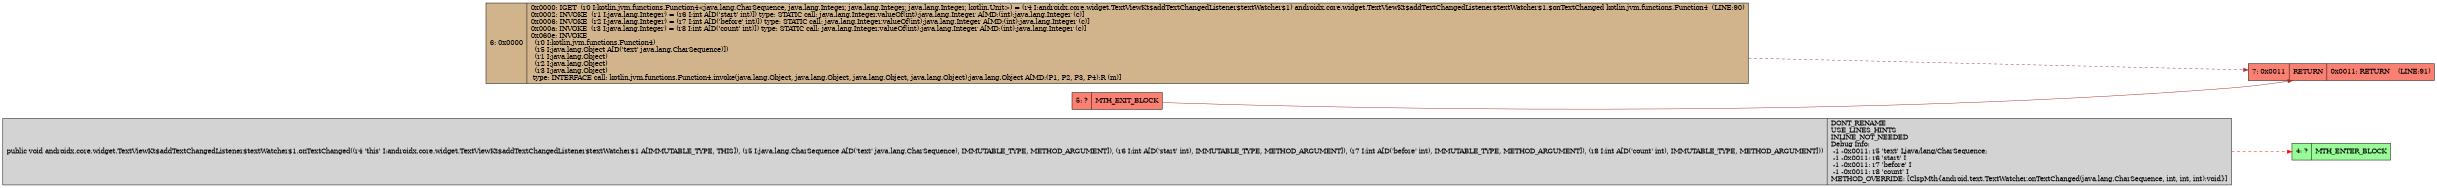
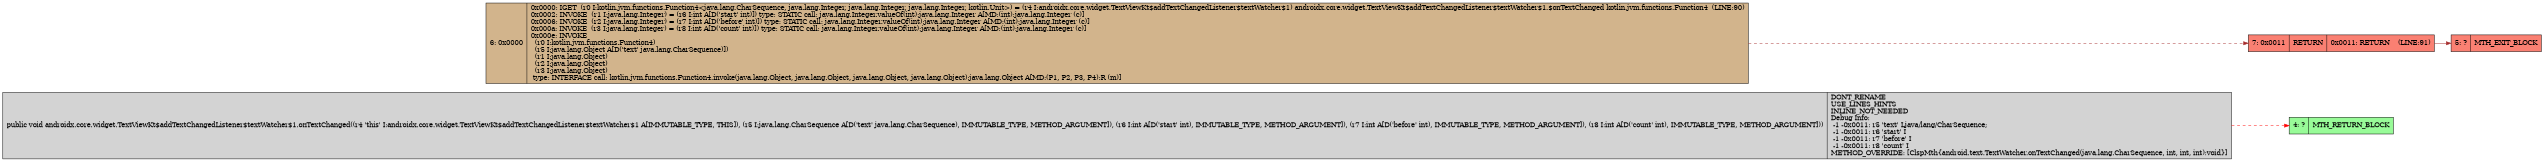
node "6: 0x0000": text "0x060e: INVOKE" -> "0x000e: INVOKE"
edge "5: ?" -> "7: 0x0011": reversed
node "4: ?": text "MTH_ENTER_BLOCK" -> "MTH_RETURN_BLOCK"
